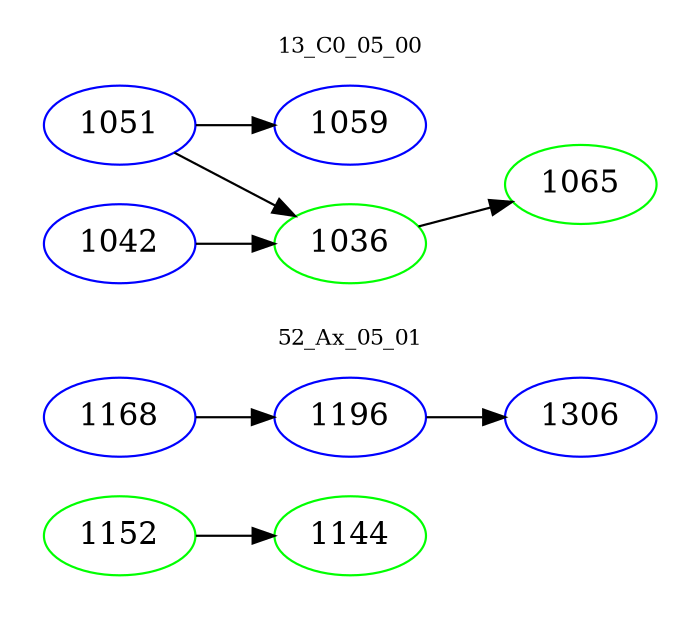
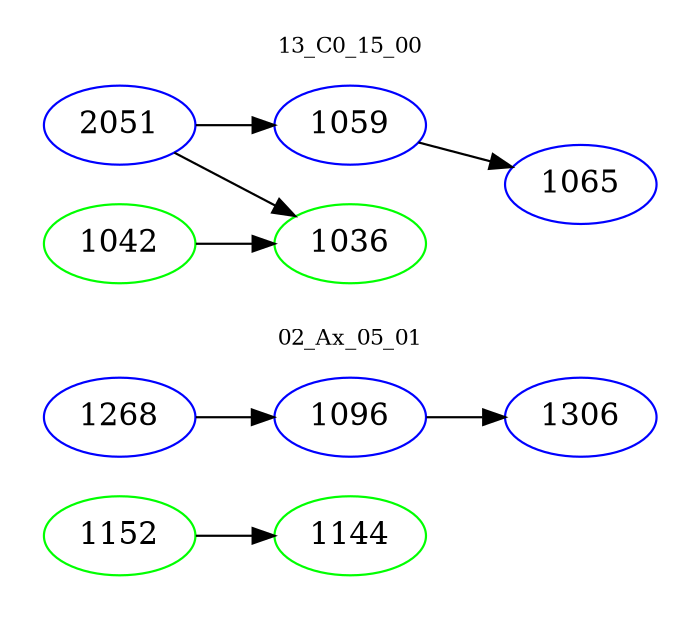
cluster "13_C0_05_00": label "13_C0_05_00" -> "13_C0_15_00"
node "1051": label "1051" -> "2051"
node "1065": color green -> blue
edge "1036" -> "1065": now "1059" -> "1065"
node "1042": color blue -> green
cluster "52_Ax_05_01": label "52_Ax_05_01" -> "02_Ax_05_01"
node "1168": label "1168" -> "1268"
node "1196": label "1196" -> "1096"
